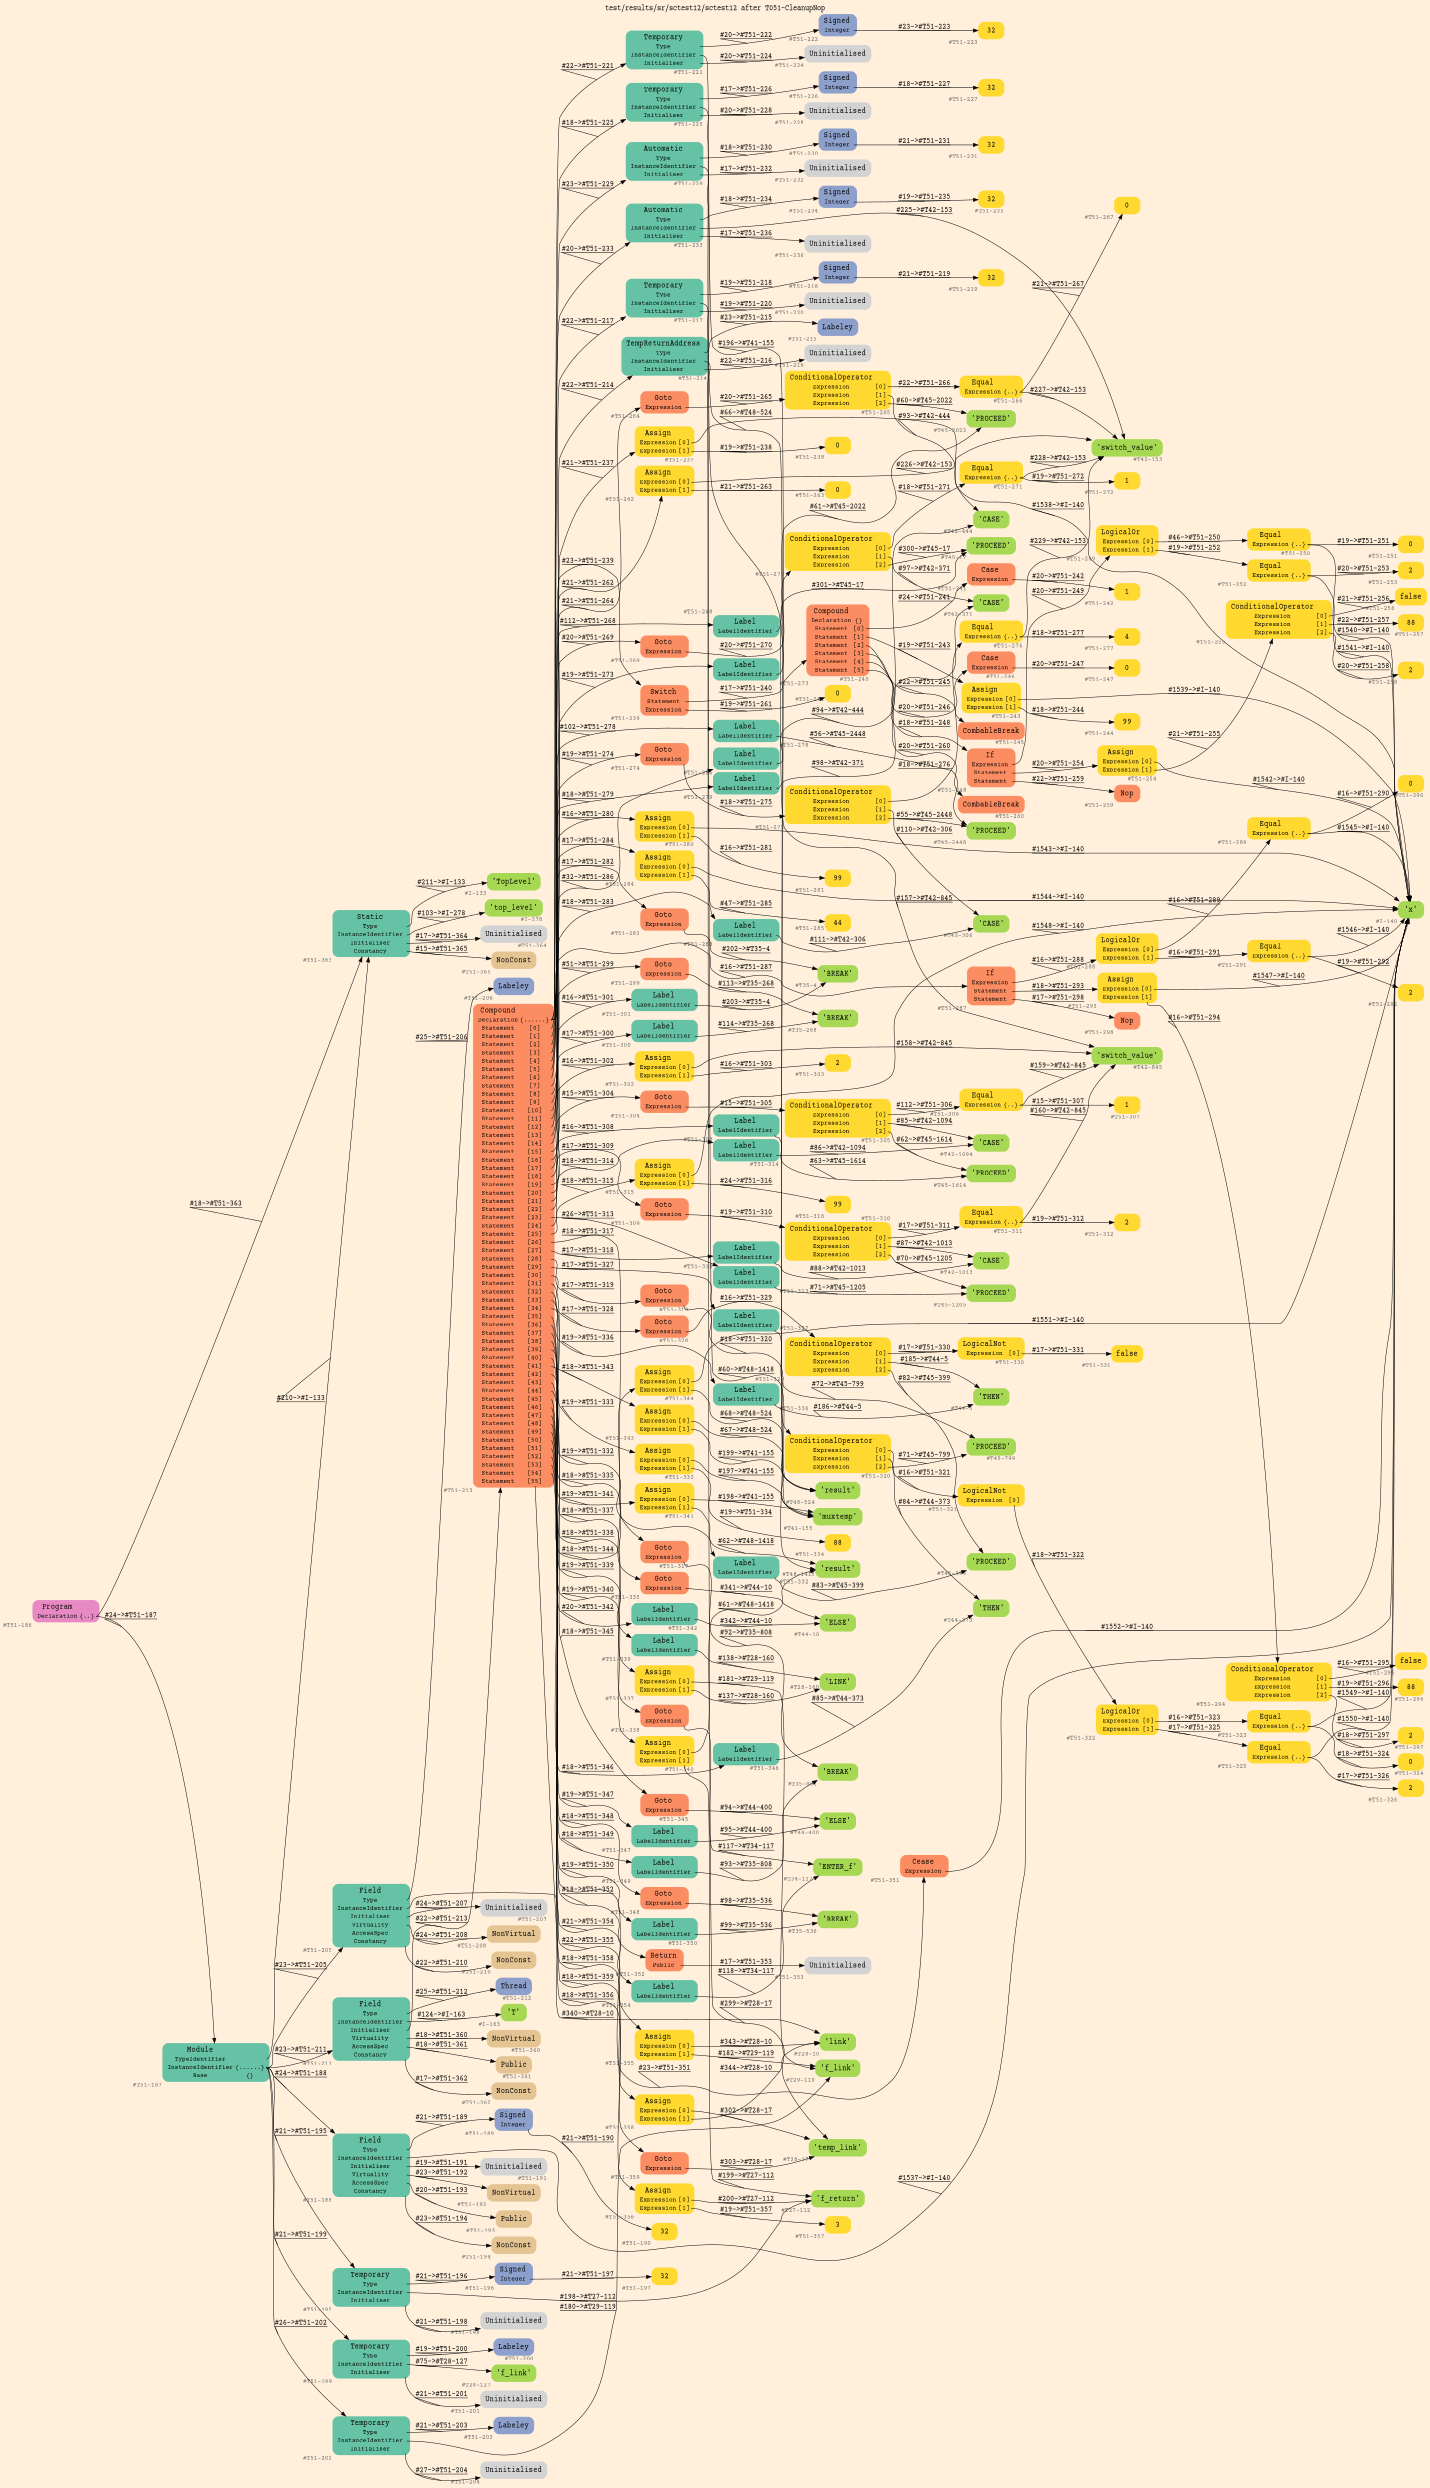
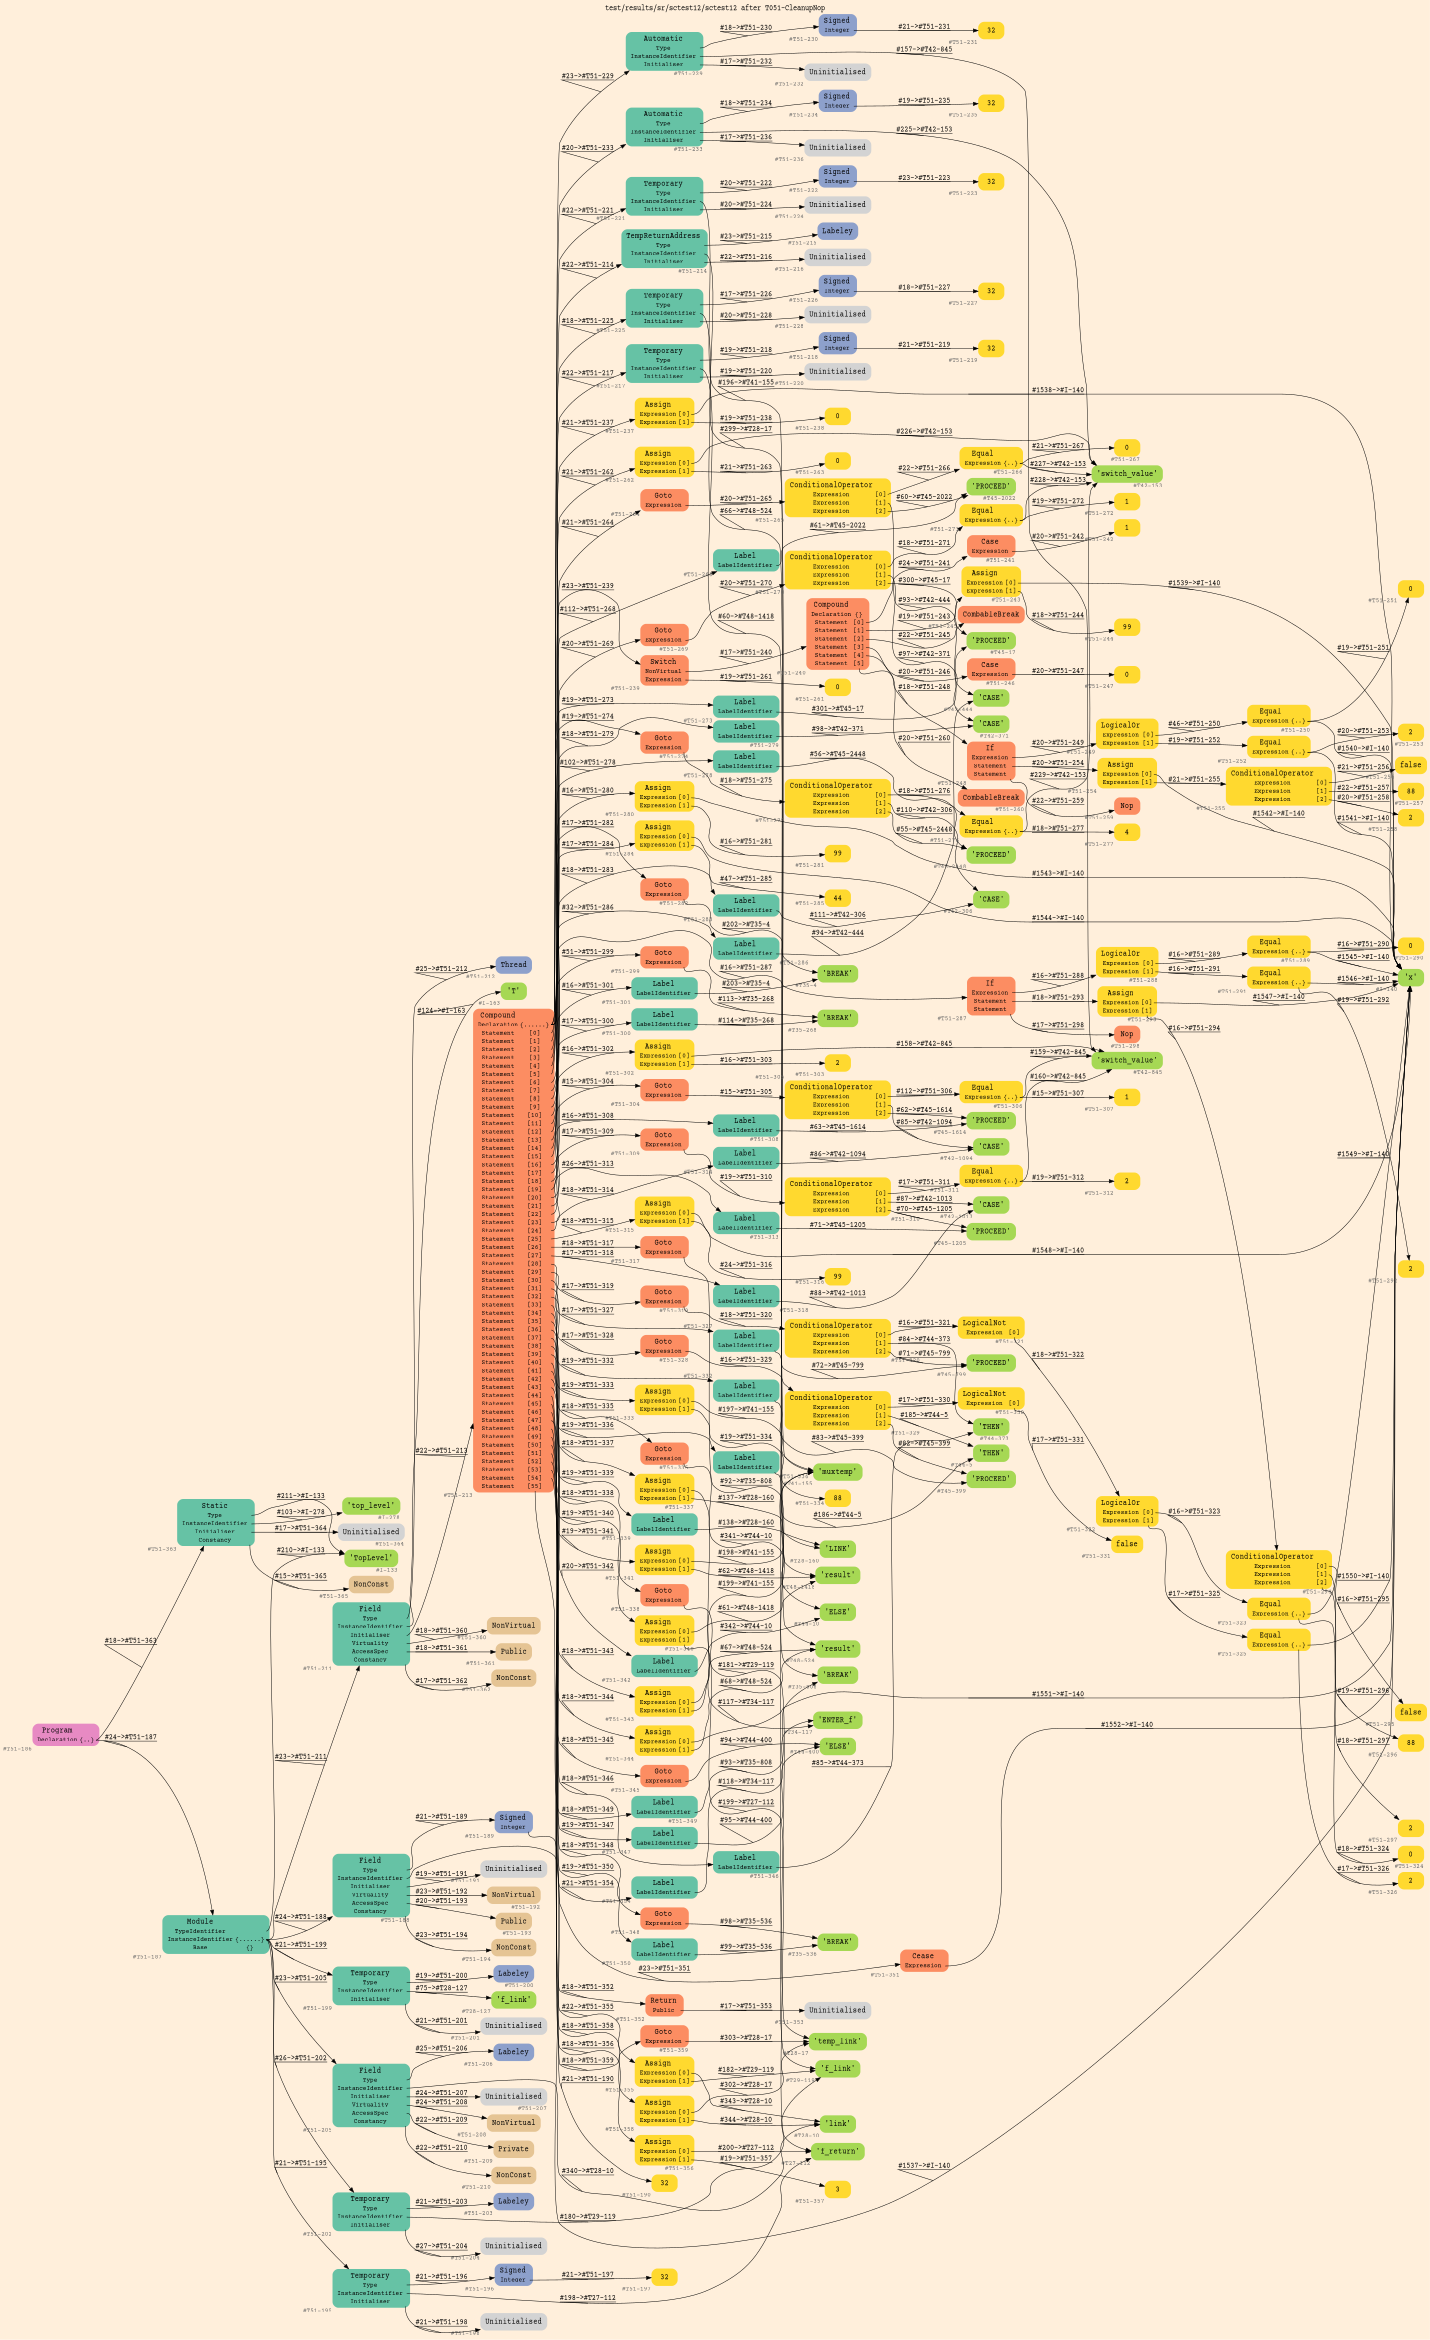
node "Switch": text "Statement" -> "NonVirtual"
edge "Module" -> "Static": now "Module" -> "'TopLevel'"
node "Private": added
